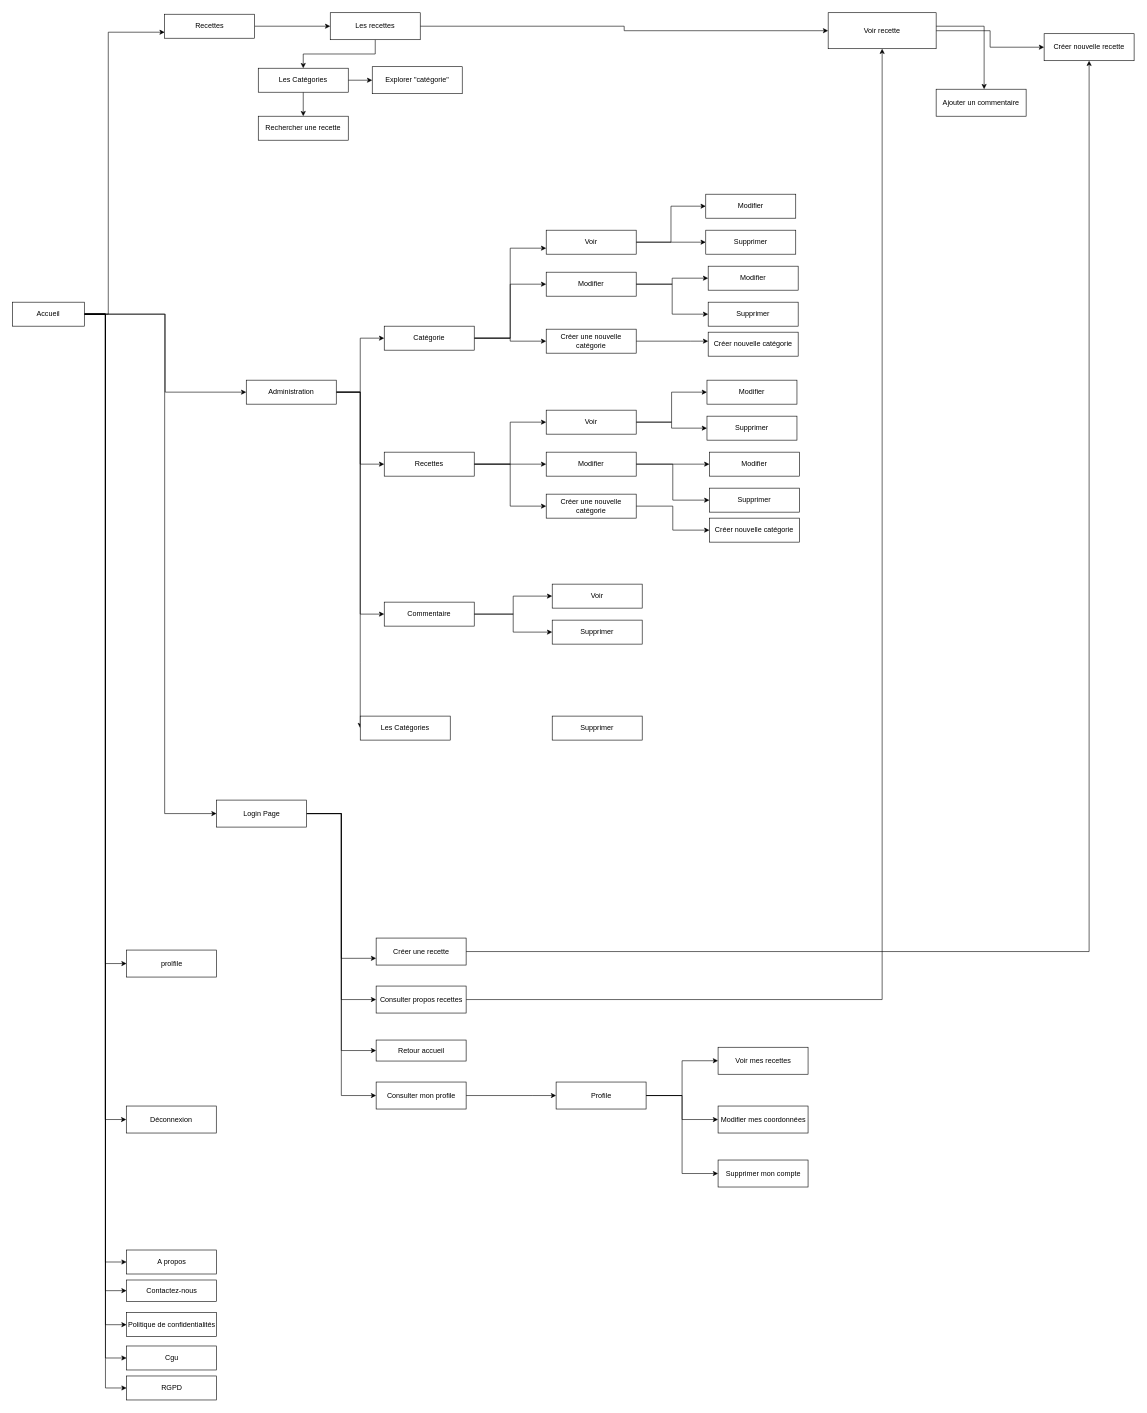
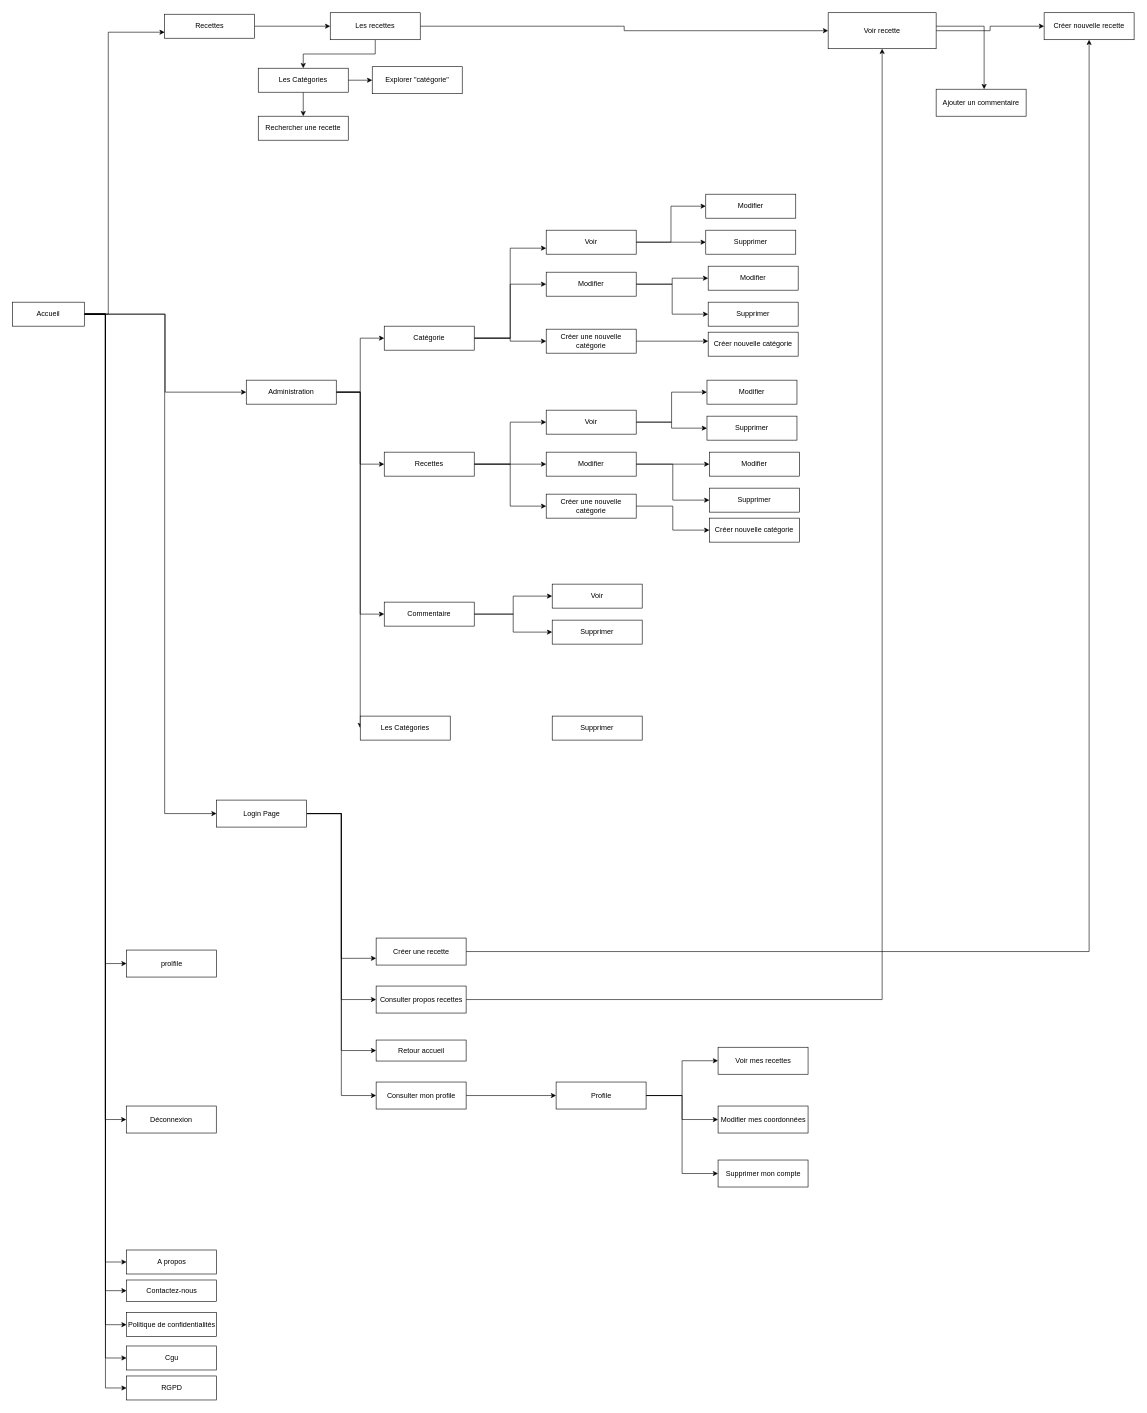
node "Créer nouvelle recette": moved (1089, 47) -> (1089, 26)
